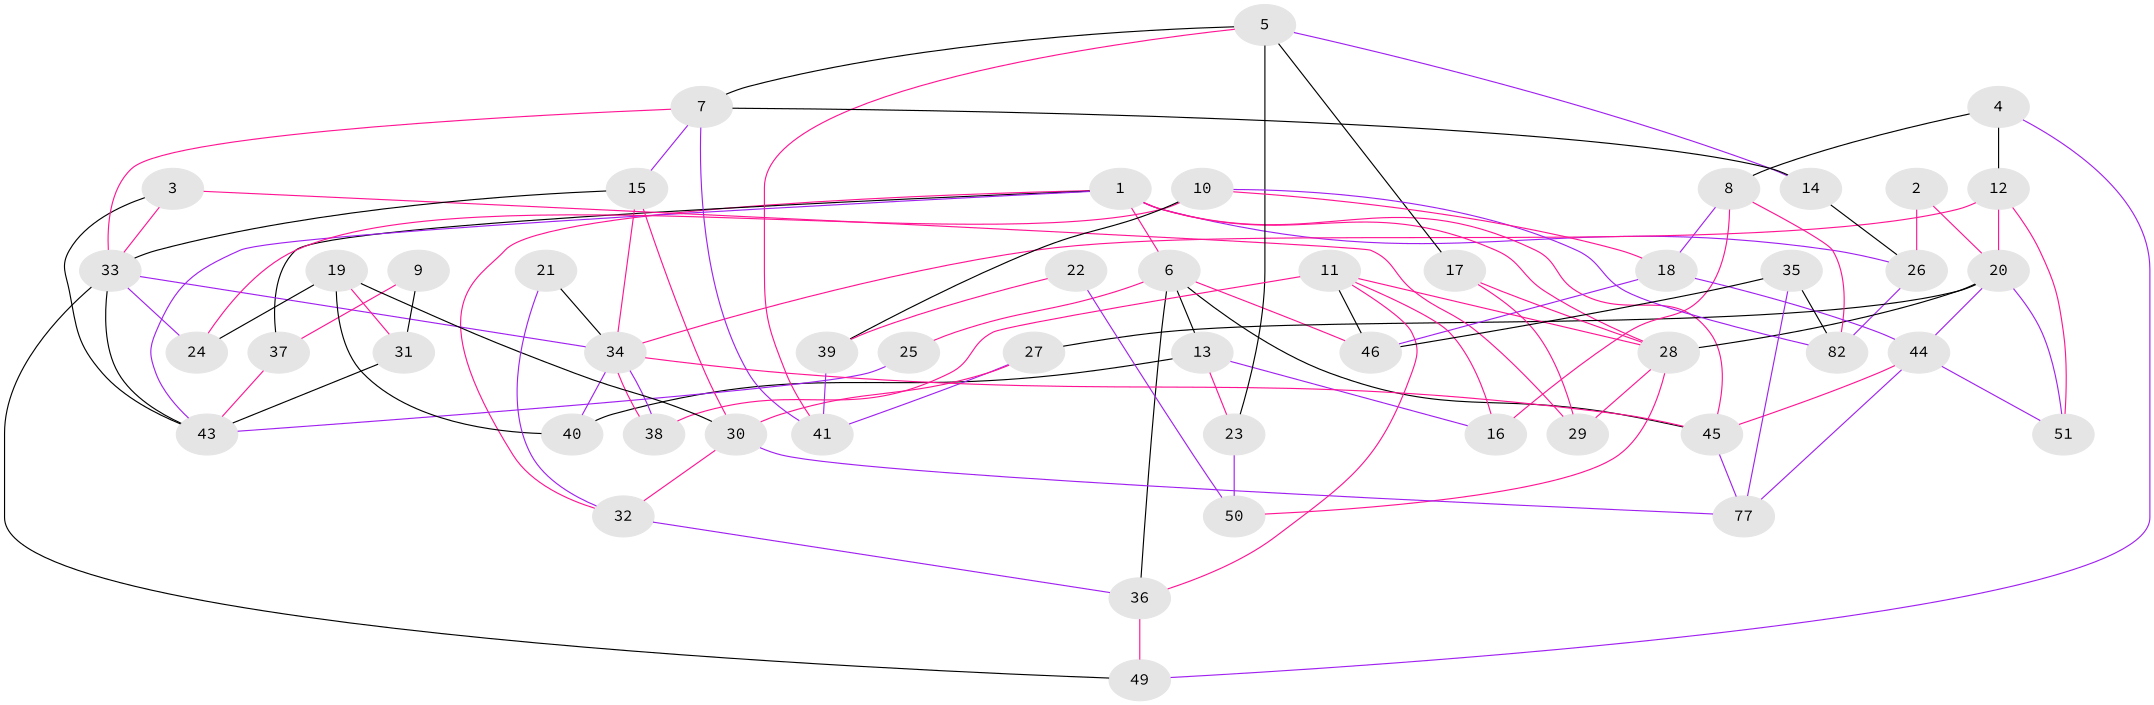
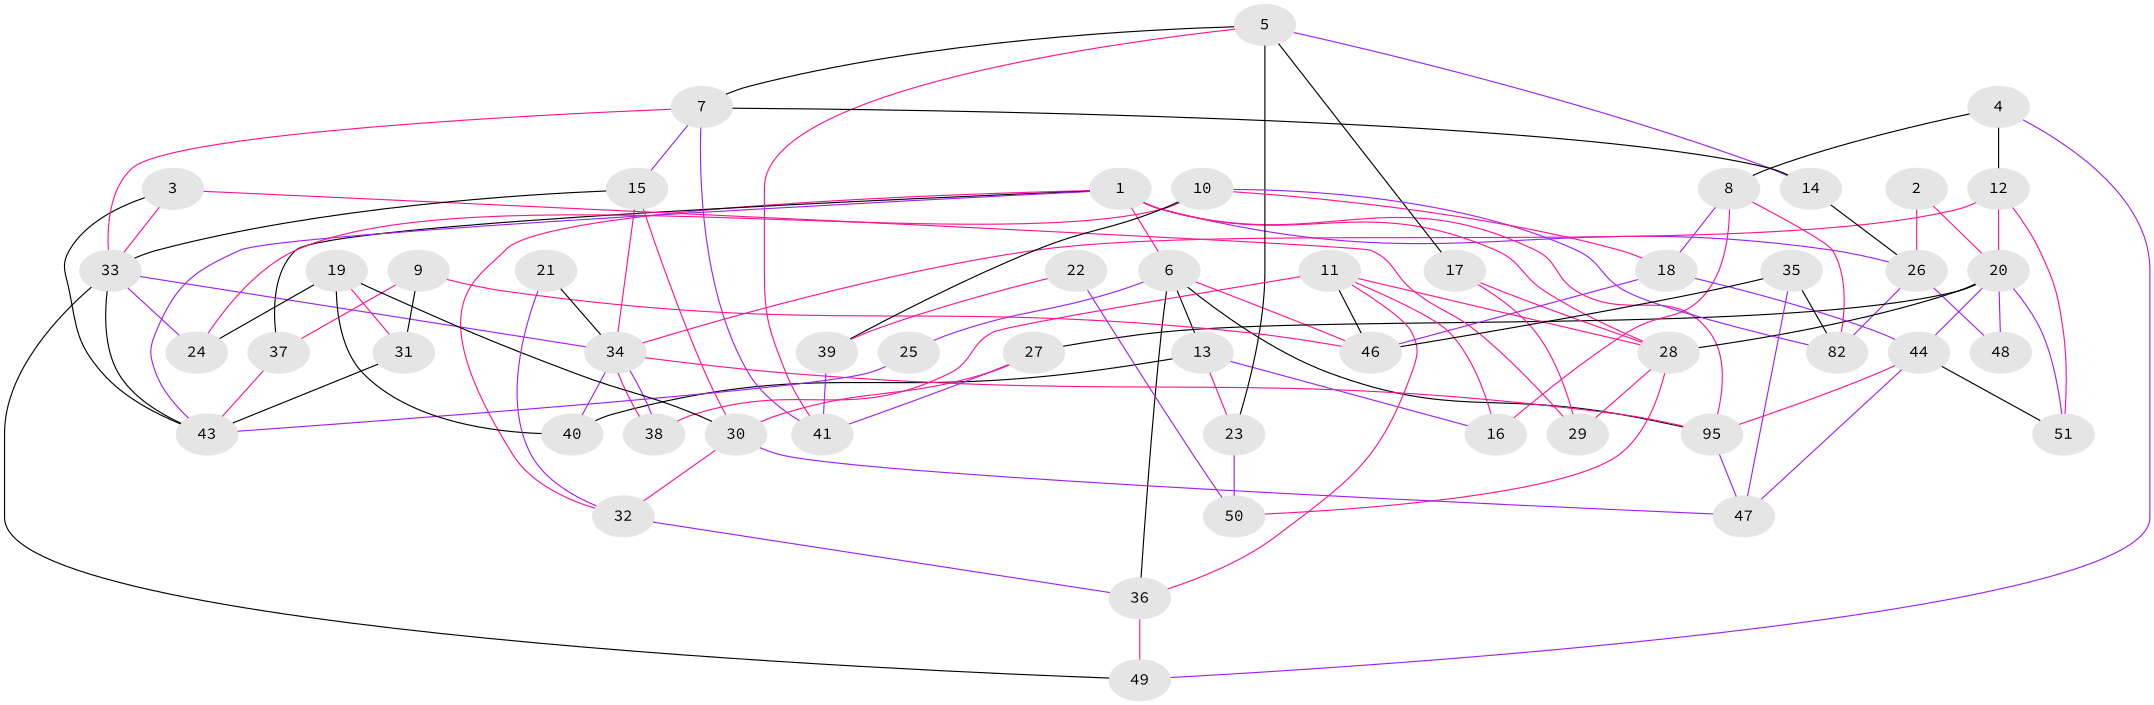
edge "6" -- "25": color deeppink -> purple
edge "9" -- "46": added
node "48": added
edge "44" -- "51": color purple -> black
node "45": label "45" -> "95"
node "77": label "77" -> "47"
